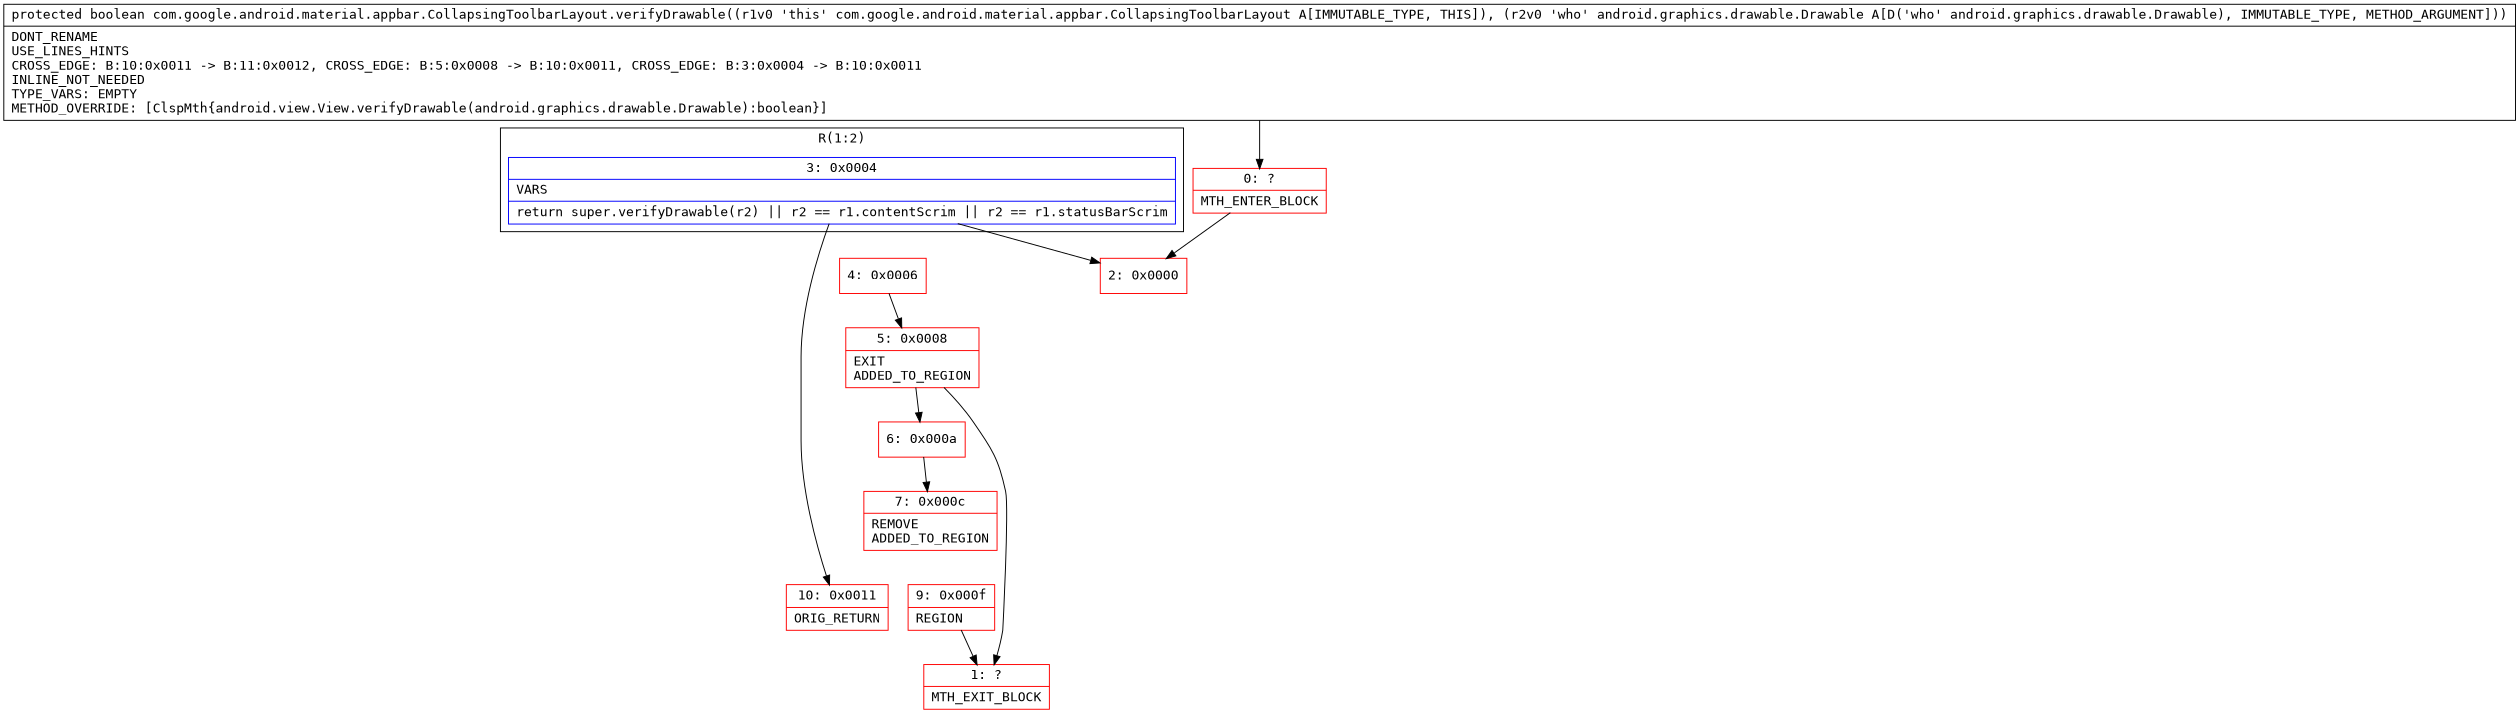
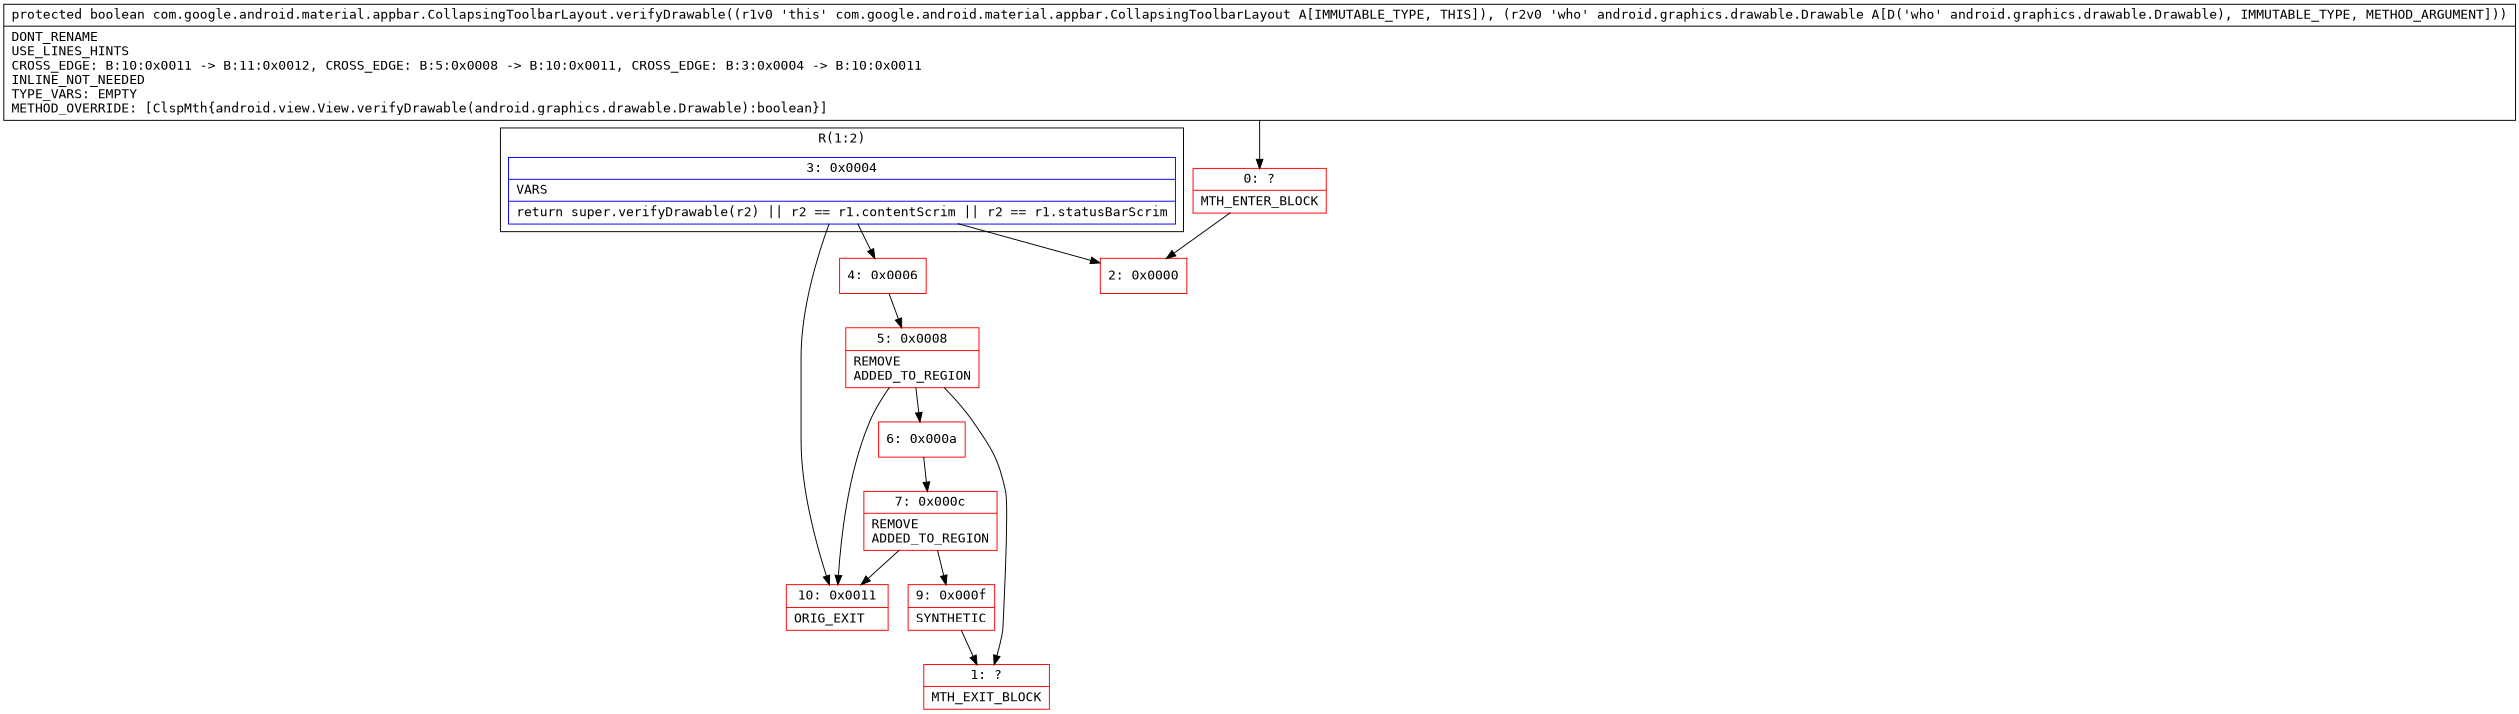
edge "3: 0x0004" -> "4: 0x0006": added
node "5: 0x0008": text "EXIT" -> "REMOVE"
edge "5: 0x0008" -> "10: 0x0011": added
edge "7: 0x000c" -> "9: 0x000f": added
edge "7: 0x000c" -> "10: 0x0011": added
node "10: 0x0011": text "ORIG_RETURN" -> "ORIG_EXIT"
node "9: 0x000f": text "REGION" -> "SYNTHETIC"
